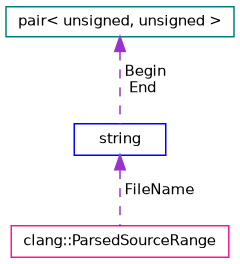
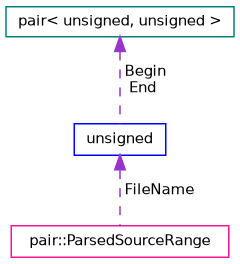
node "string": label "string" -> "unsigned"
node "clang::ParsedSourceRange": label "clang::ParsedSourceRange" -> "pair::ParsedSourceRange"
